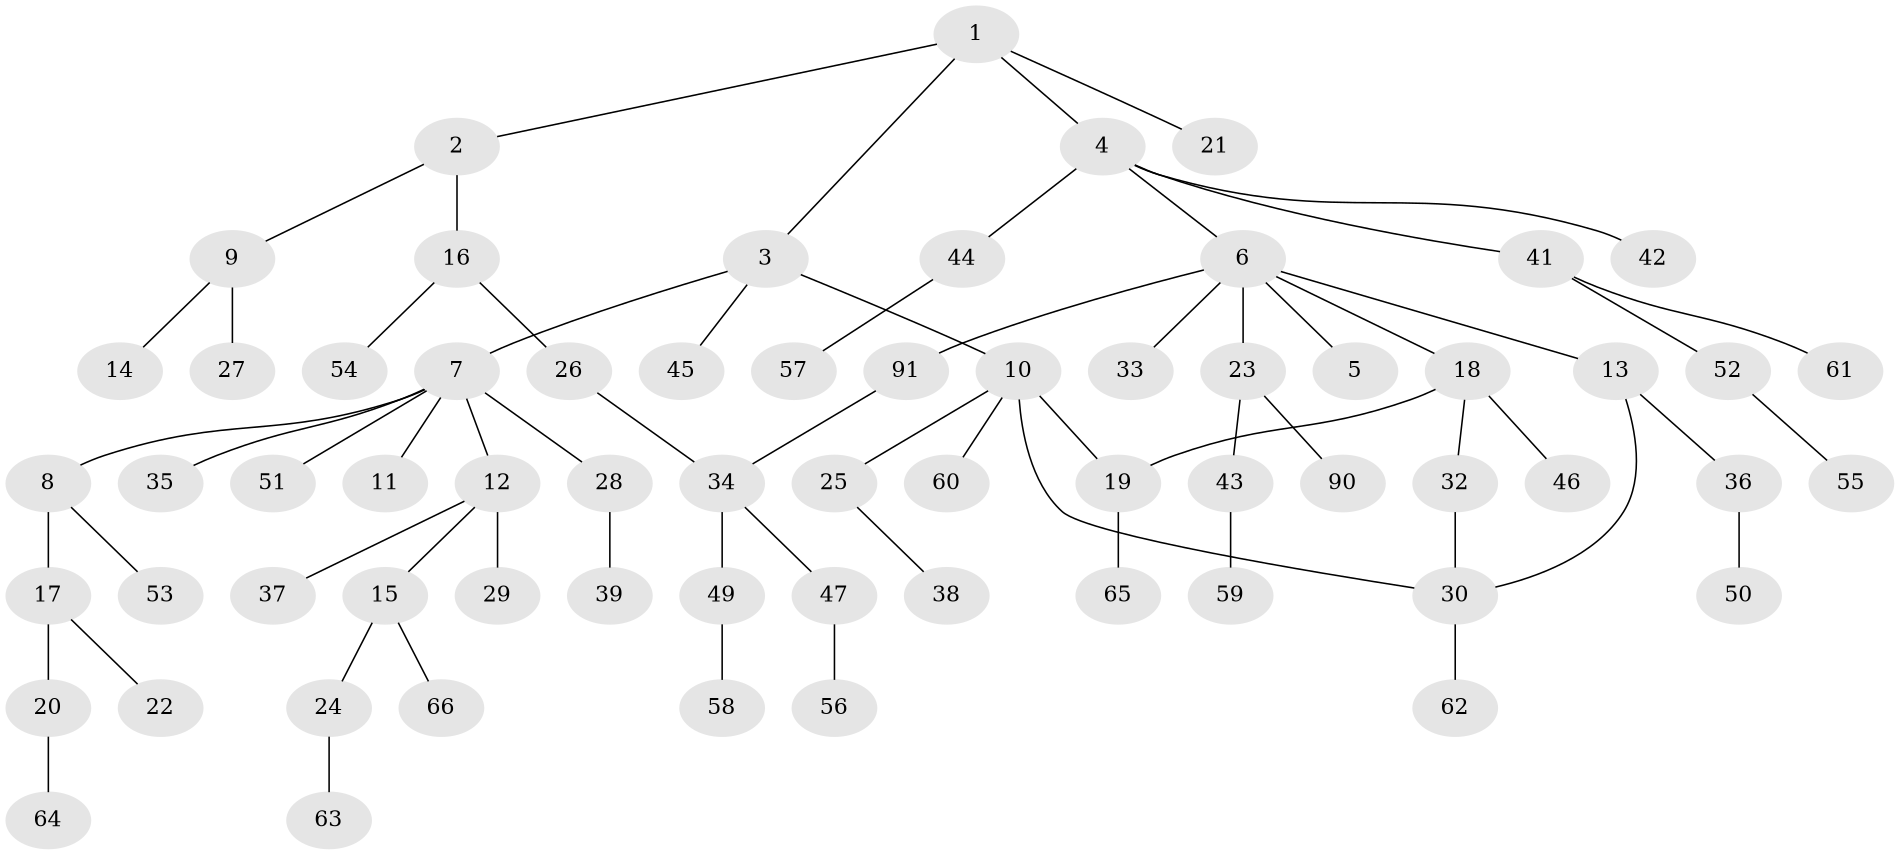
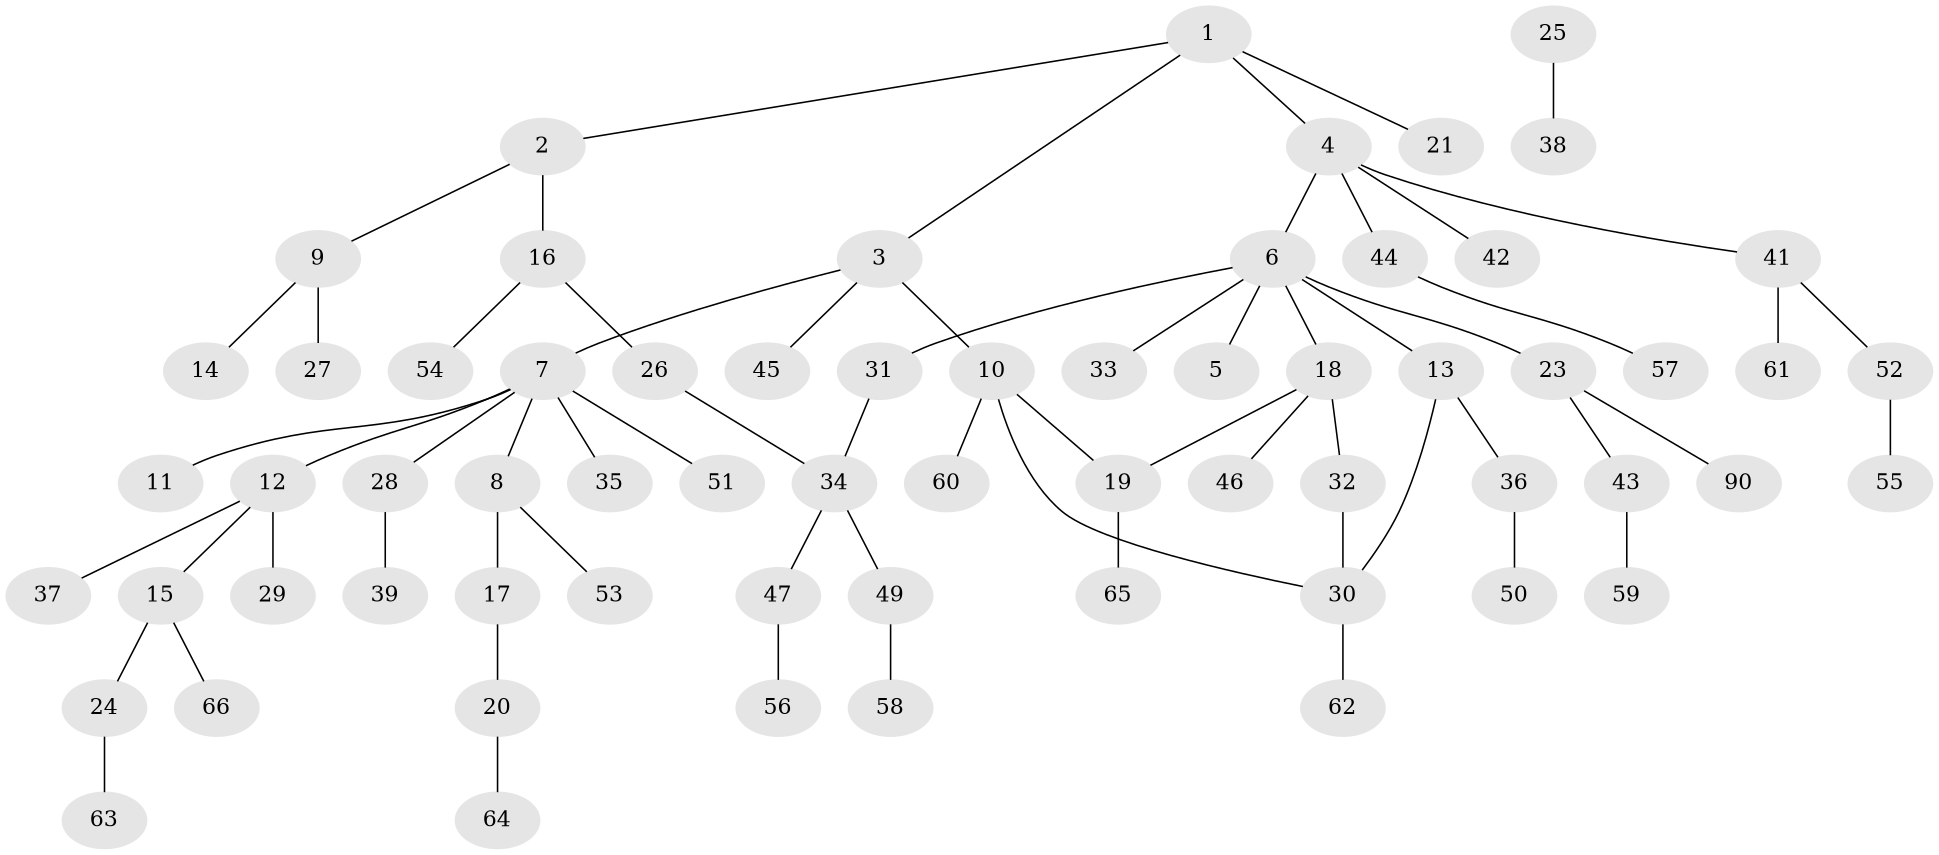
node "91": label "91" -> "31"
edge "10" -- "25": removed
node "22": removed
